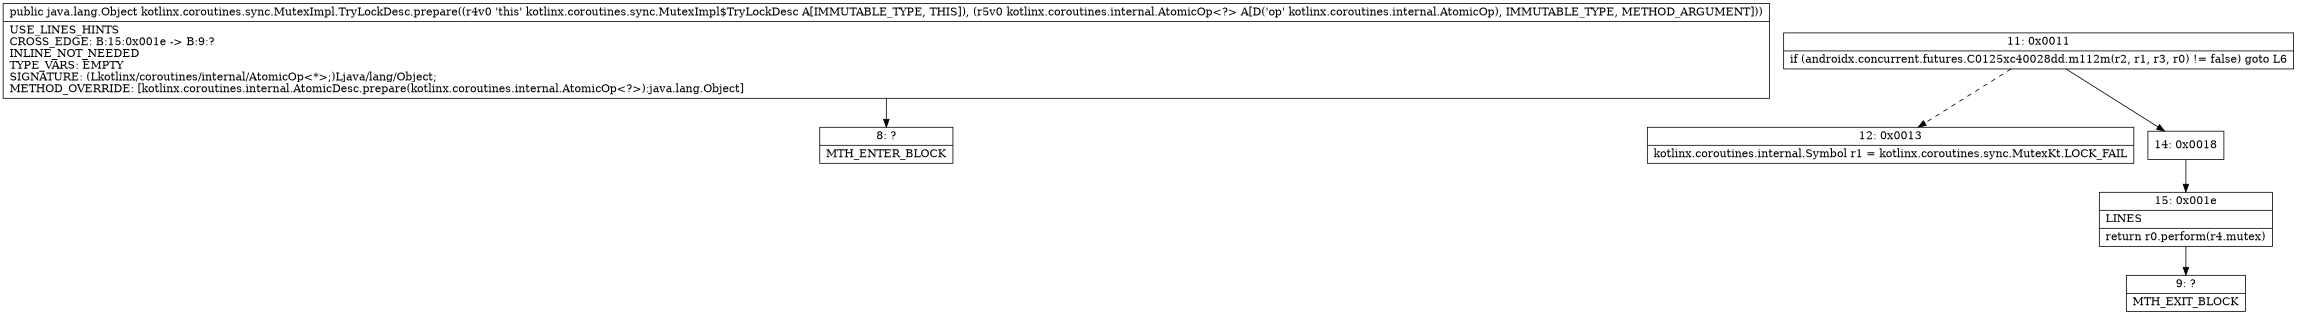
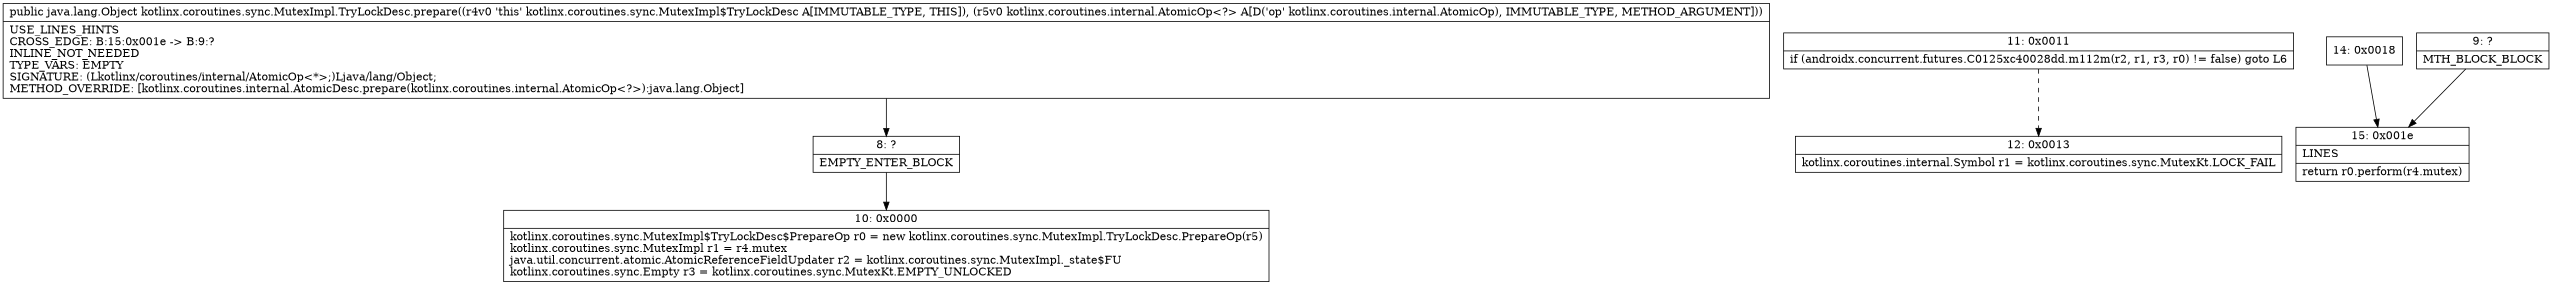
edge "11: 0x0011" -> "14: 0x0018": removed
node "8: ?": text "MTH_ENTER_BLOCK" -> "EMPTY_ENTER_BLOCK"
node "10: 0x0000": added
edge "15: 0x001e" -> "9: ?": reversed
node "9: ?": text "MTH_EXIT_BLOCK" -> "MTH_BLOCK_BLOCK"
